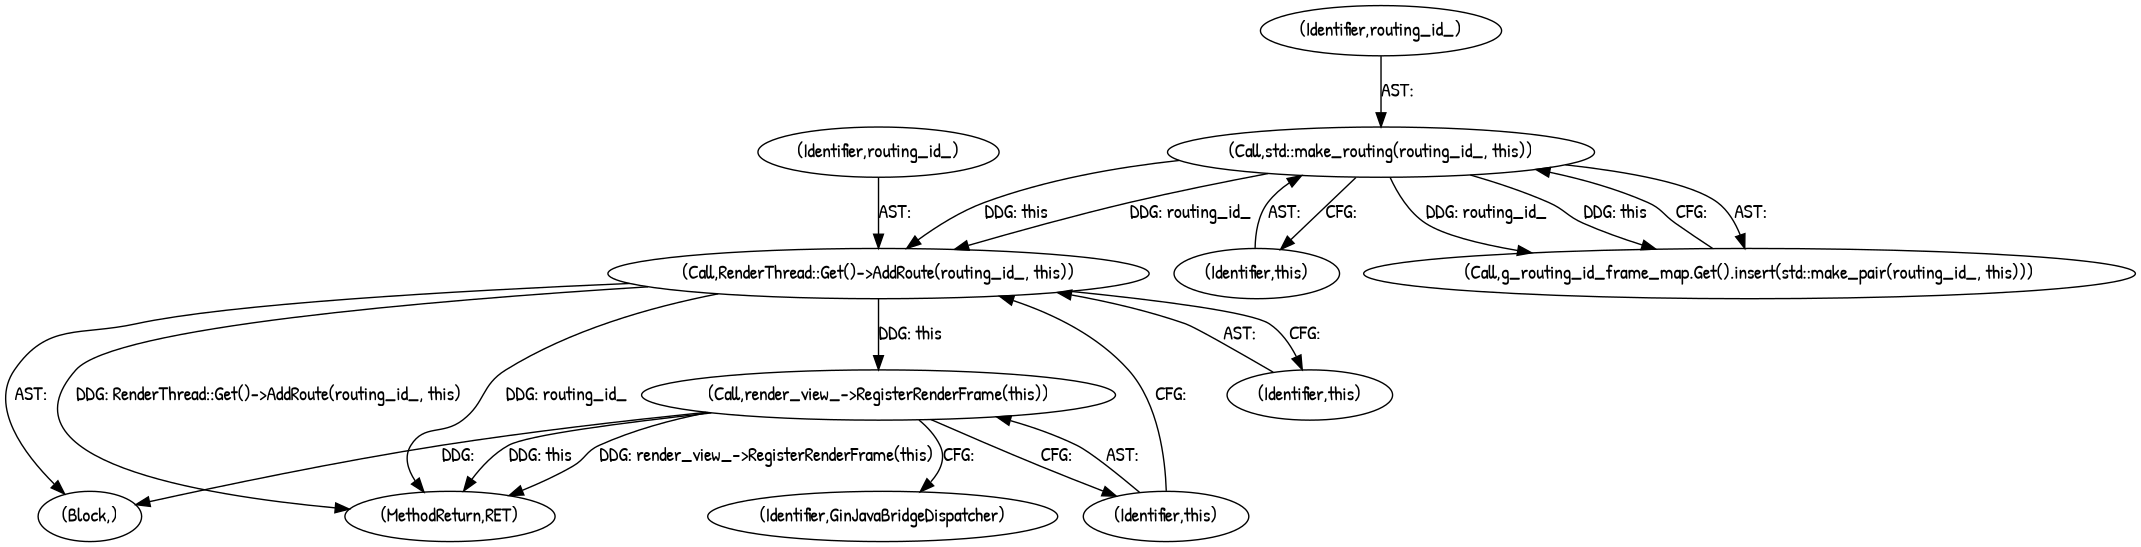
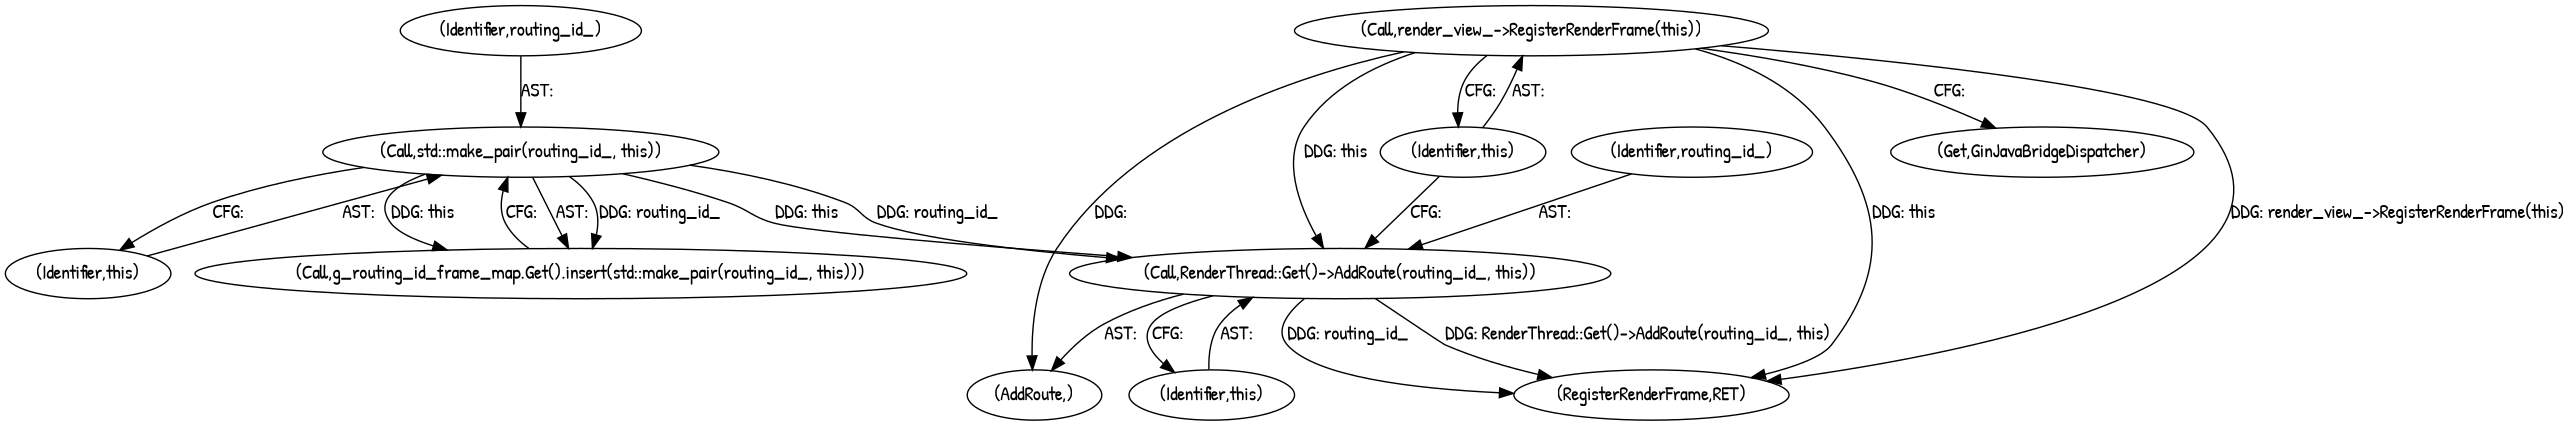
node "(Call,std::make_routing(routing_id_, this))": label "(Call,std::make_routing(routing_id_, this))" -> "(Call,std::make_pair(routing_id_, this))"
edge "(Call,RenderThread::Get()->AddRoute(routing_id_, this))" -> "(Call,render_view_->RegisterRenderFrame(this))": reversed
node "(Block,)": label "(Block,)" -> "(AddRoute,)"
node "(MethodReturn,RET)": label "(MethodReturn,RET)" -> "(RegisterRenderFrame,RET)"
node "(Identifier,GinJavaBridgeDispatcher)": label "(Identifier,GinJavaBridgeDispatcher)" -> "(Get,GinJavaBridgeDispatcher)"
